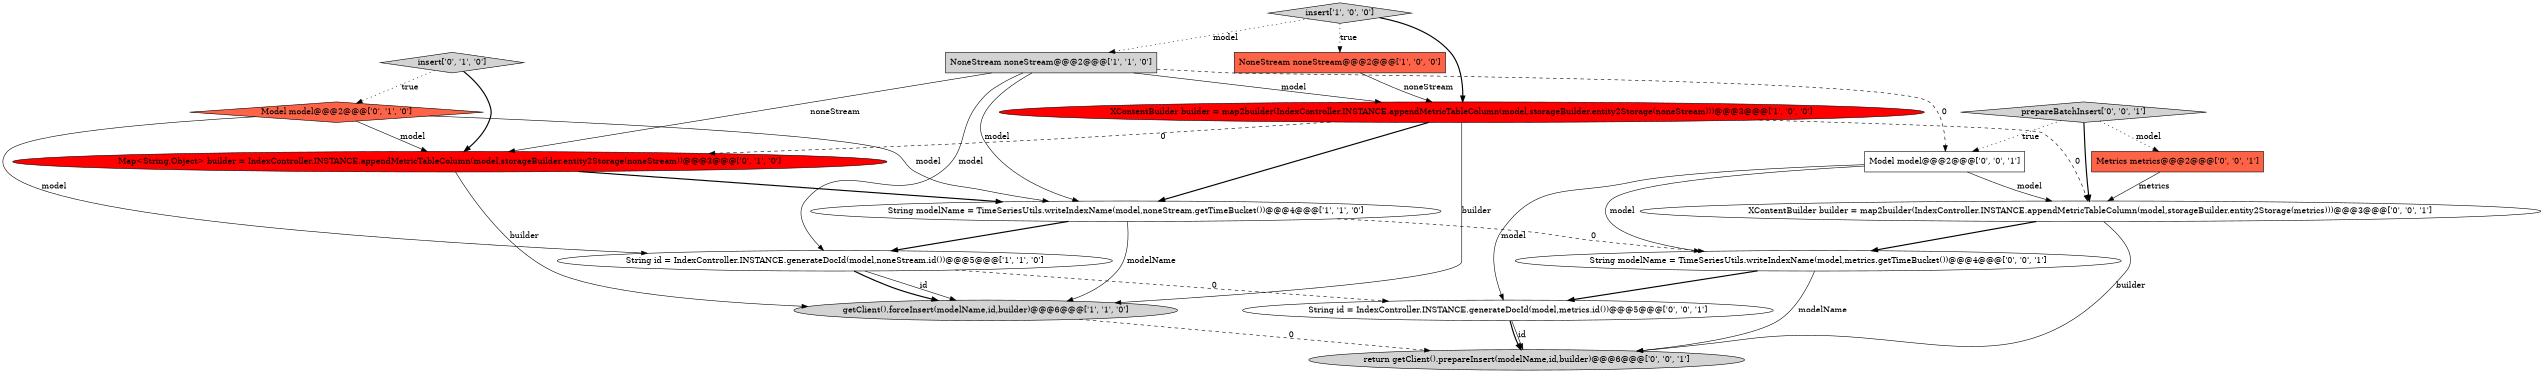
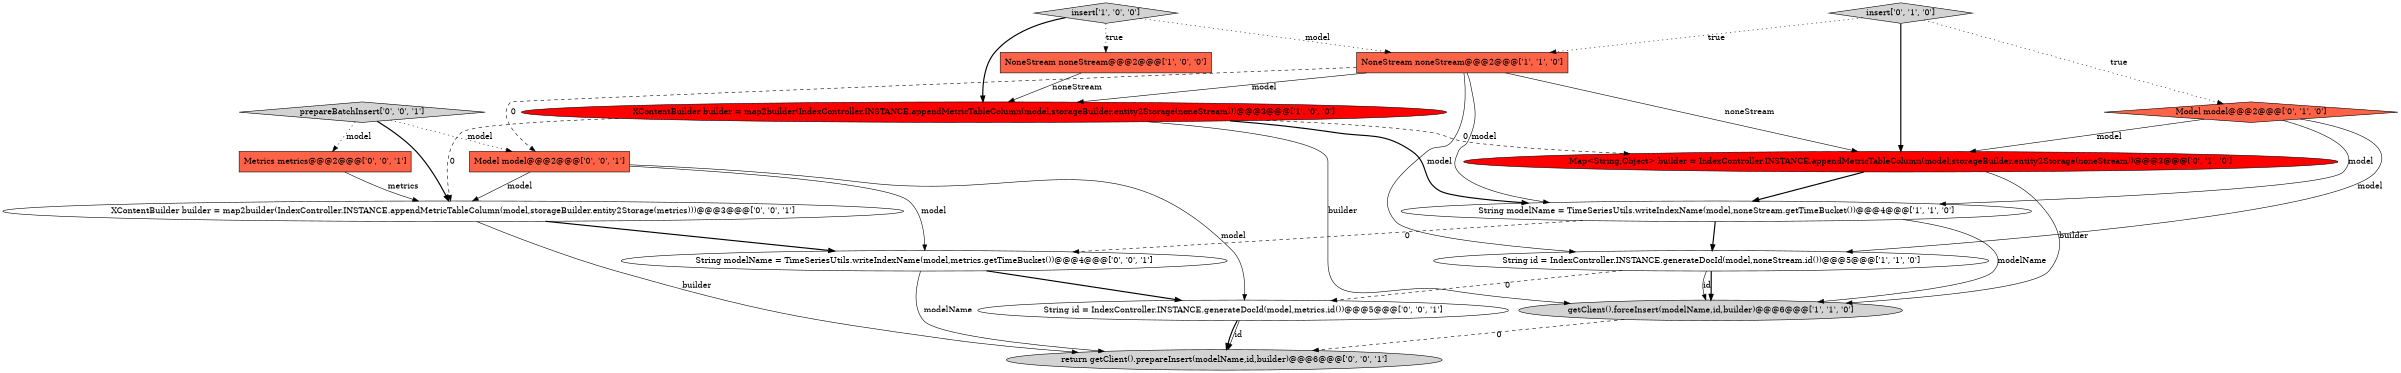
edge "insert['0', '1', '0']" -> "NoneStream noneStream@@@2@@@['1', '1', '0']": added, label "true"
node "NoneStream noneStream@@@2@@@['1', '1', '0']": fillcolor lightgray -> tomato
edge "prepareBatchInsert['0', '0', '1']" -> "Model model@@@2@@@['0', '0', '1']": label "true" -> "model"
node "Model model@@@2@@@['0', '0', '1']": fillcolor white -> tomato
